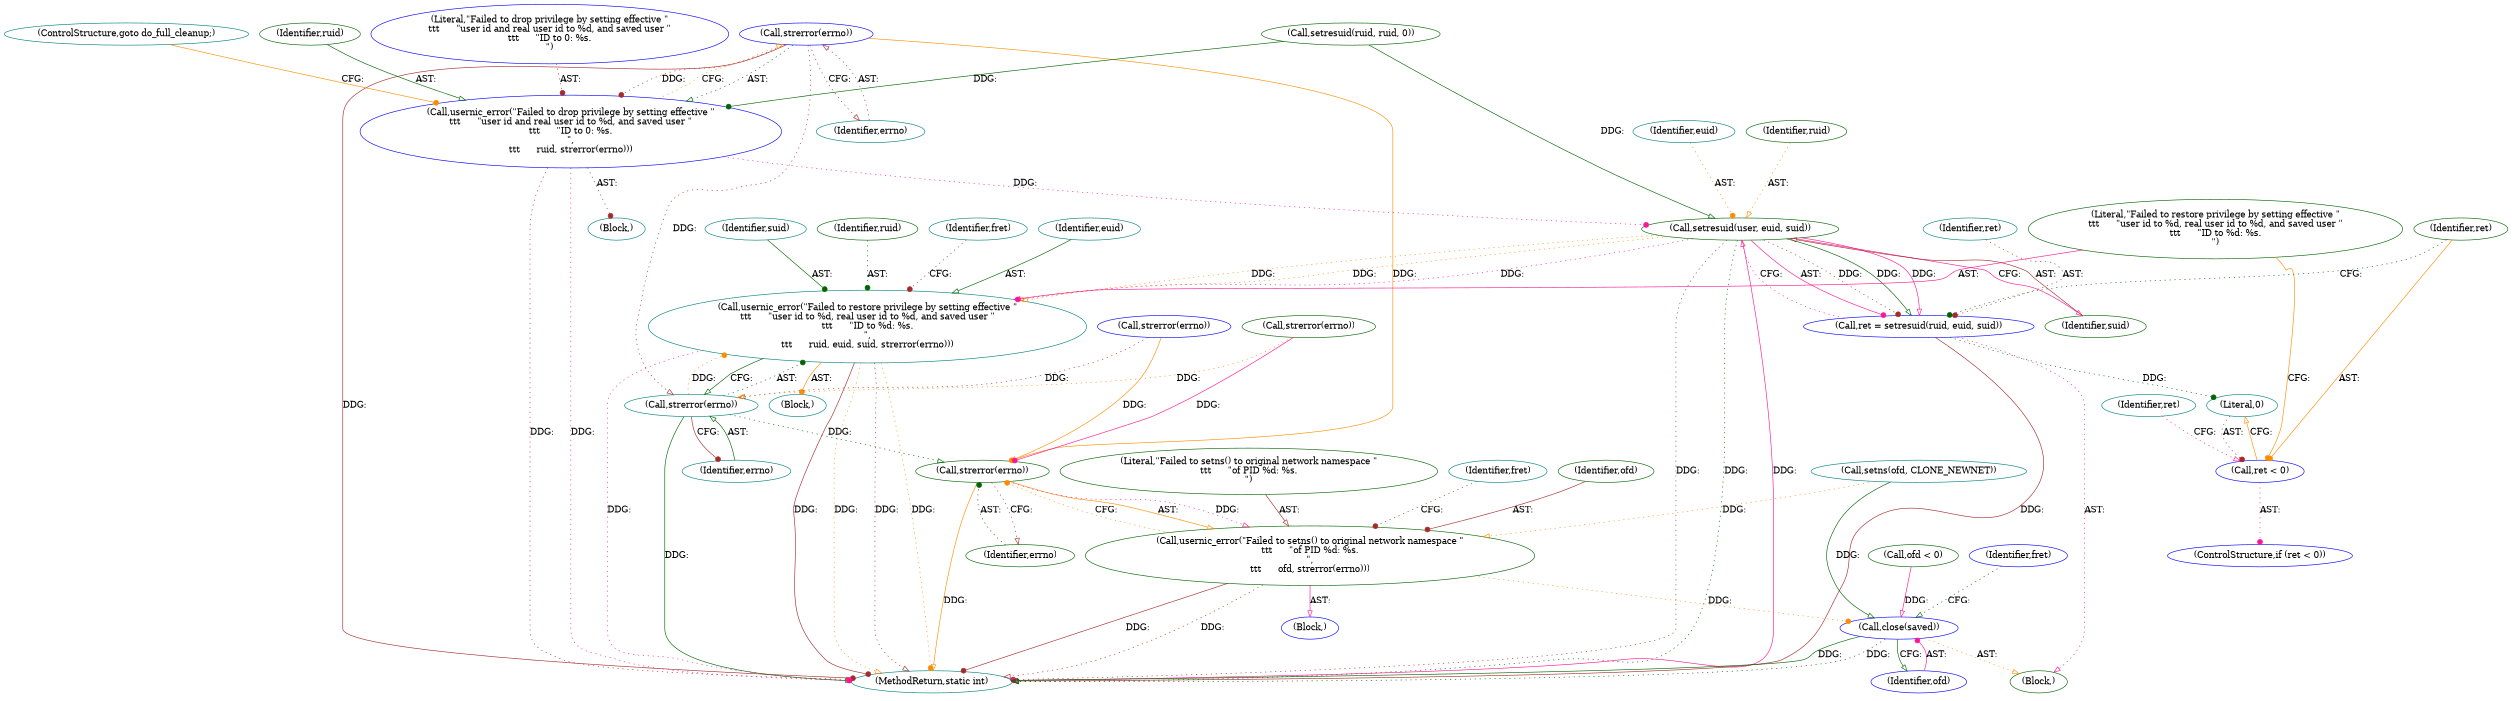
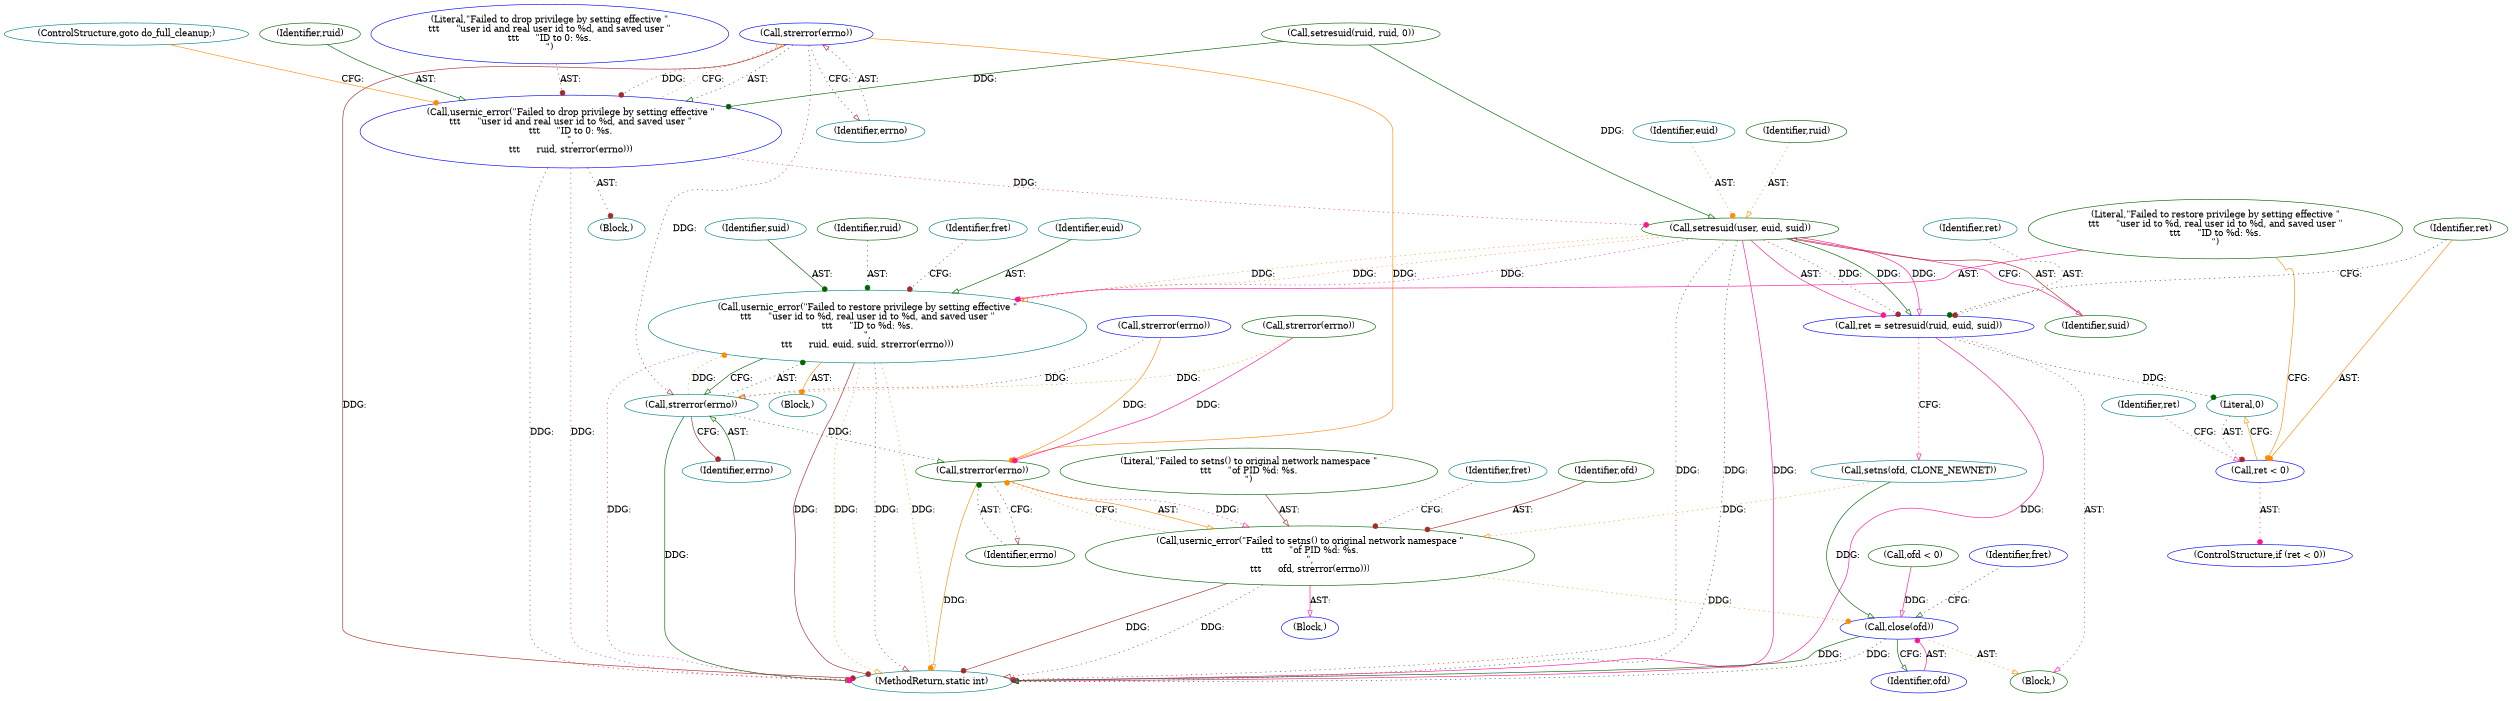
edge "(Call,ret = setresuid(ruid, euid, suid))" -> "(Call,setresuid(user, euid, suid))": now "(Call,ret = setresuid(ruid, euid, suid))" -> "(Call,setns(ofd, CLONE_NEWNET))"
node "(Call,close(saved))": label "(Call,close(saved))" -> "(Call,close(ofd))"
edge "(Call,ret = setresuid(ruid, euid, suid))" -> "(MethodReturn,static int)": color brown -> deeppink
